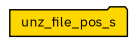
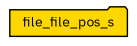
node "unz_file_pos_s": label "unz_file_pos_s" -> "file_file_pos_s"
